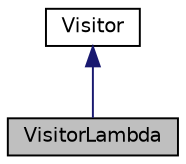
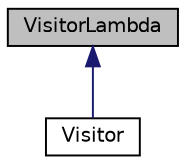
edge "VisitorLambda" -> "Visitor": reversed
